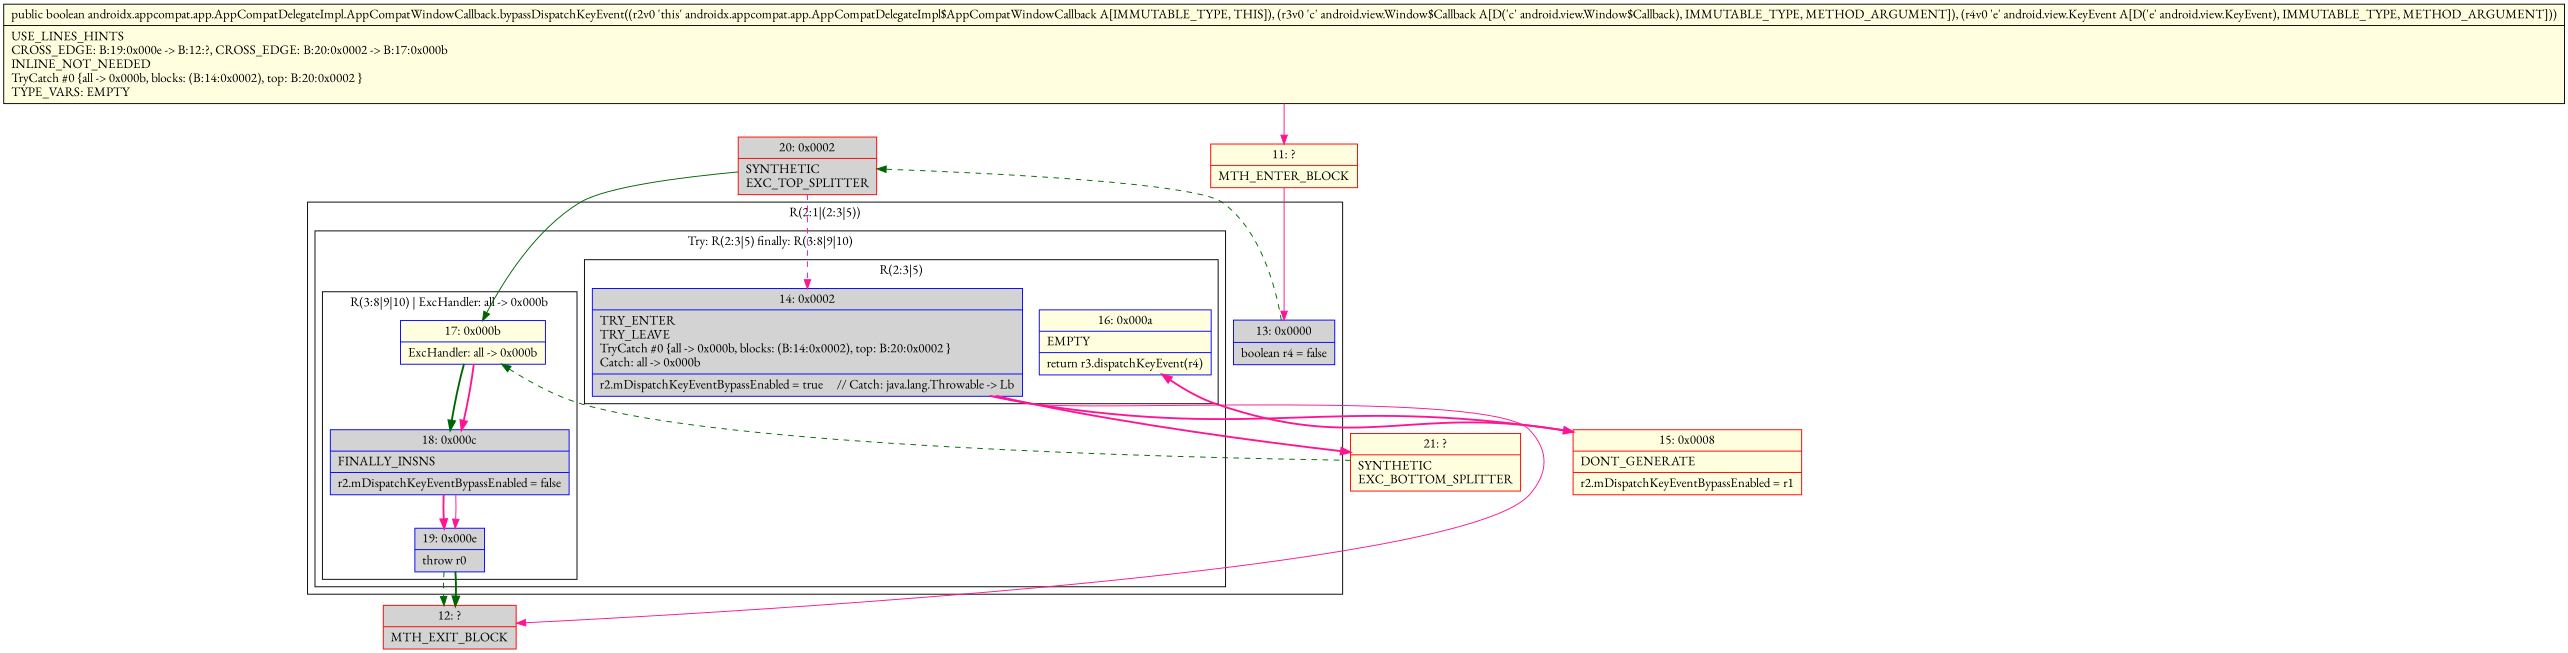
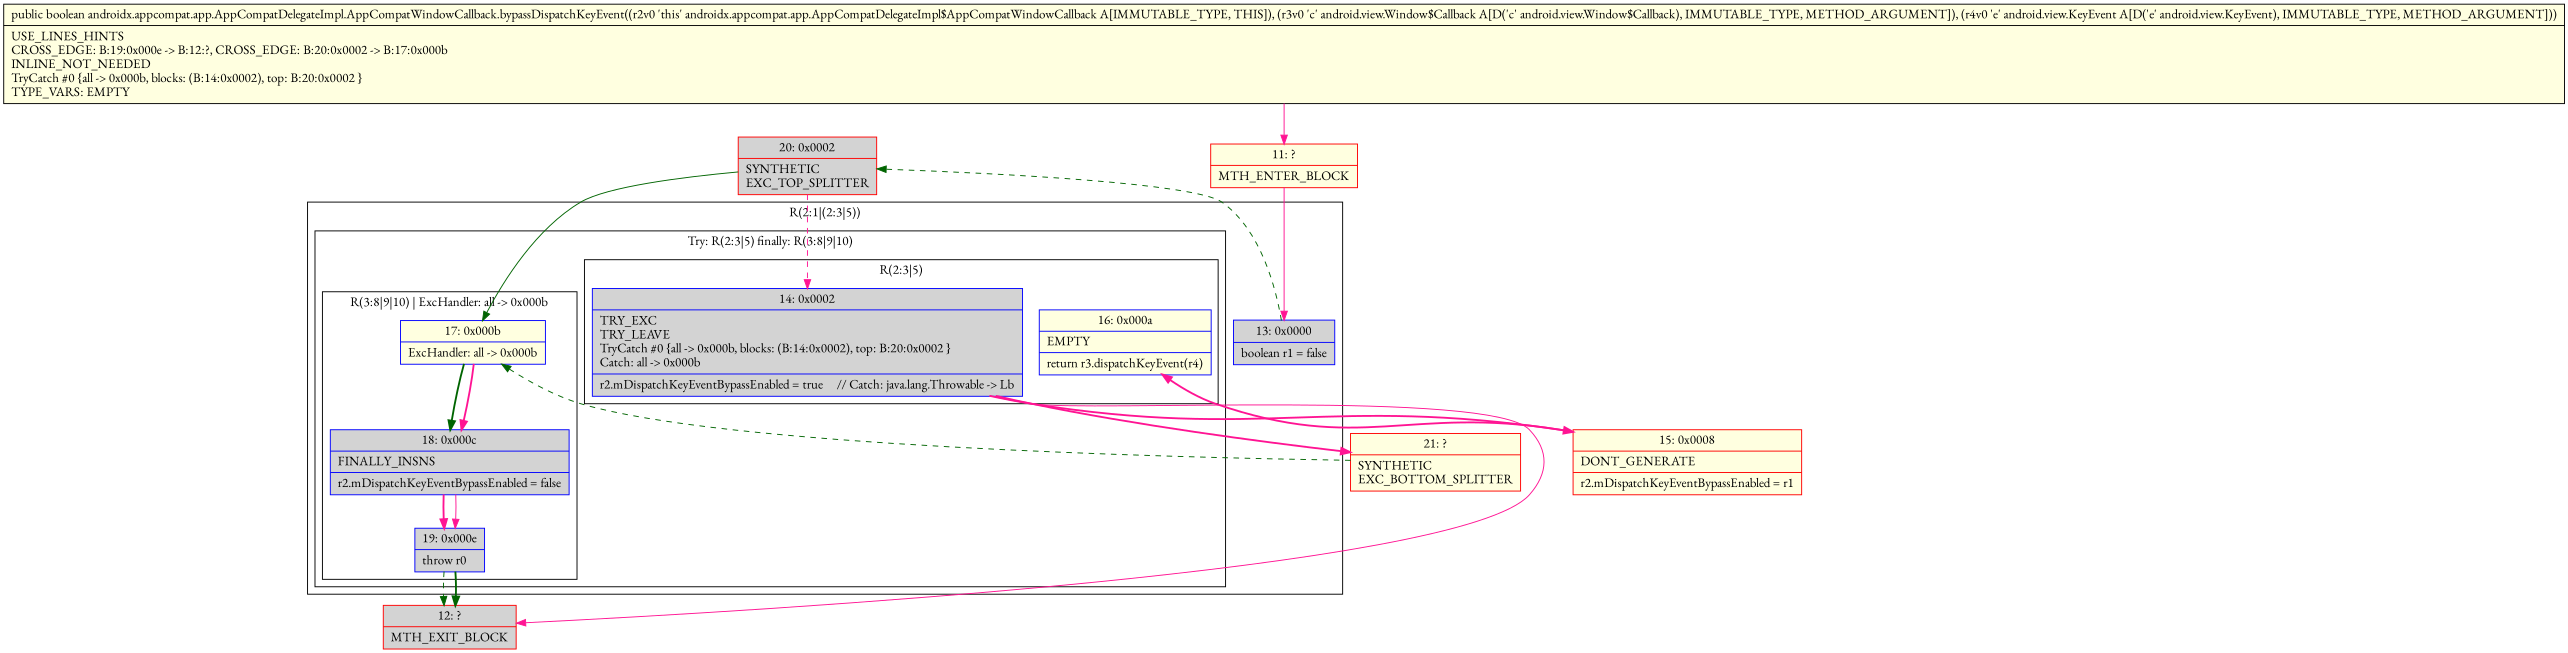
node "14: 0x0002": text "TRY_ENTER" -> "TRY_EXC"
node "13: 0x0000": text "boolean r4 = false" -> "boolean r1 = false"
